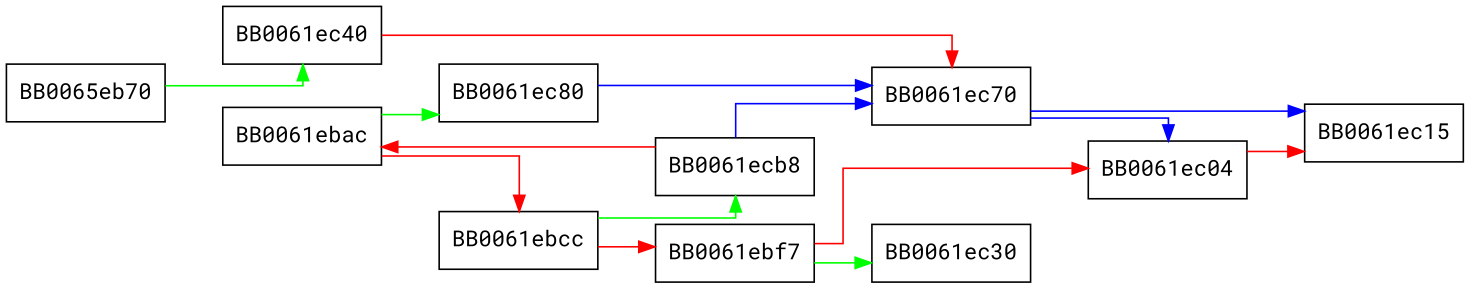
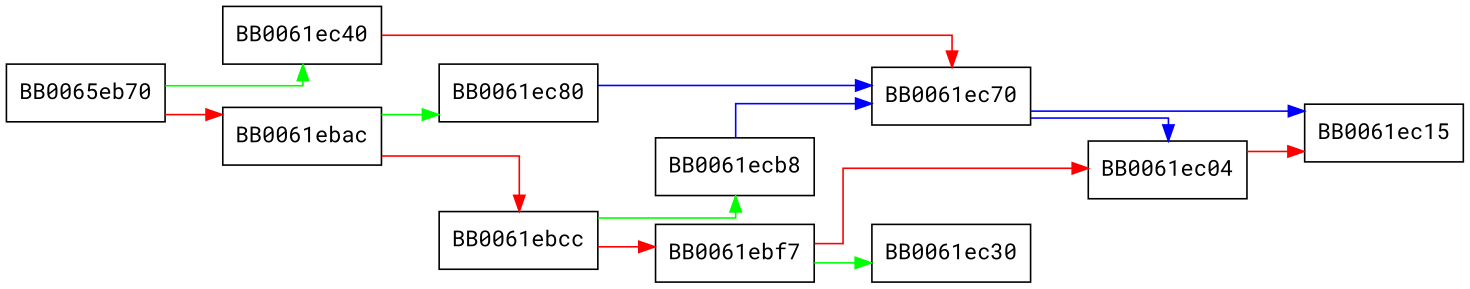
edge "BB0061ecb8" -> "BB0061ebac": now "BB0065eb70" -> "BB0061ebac"
